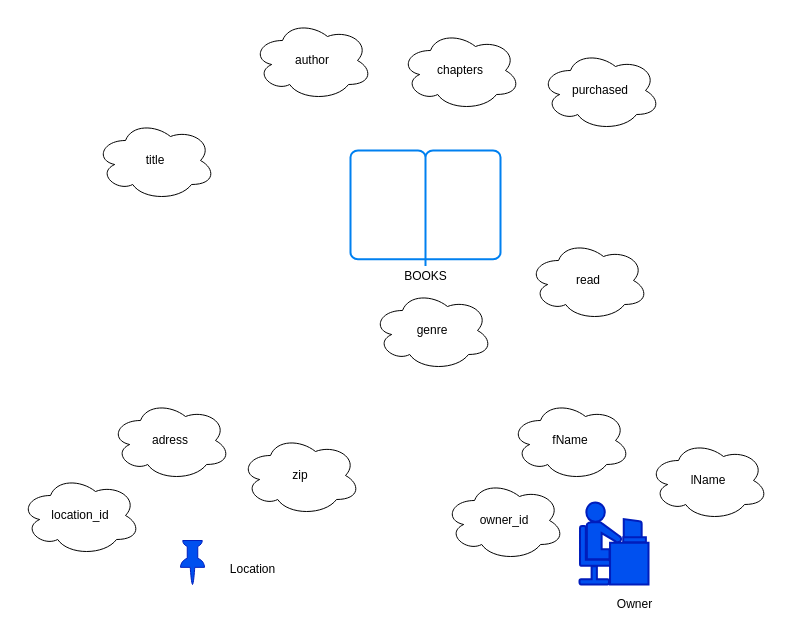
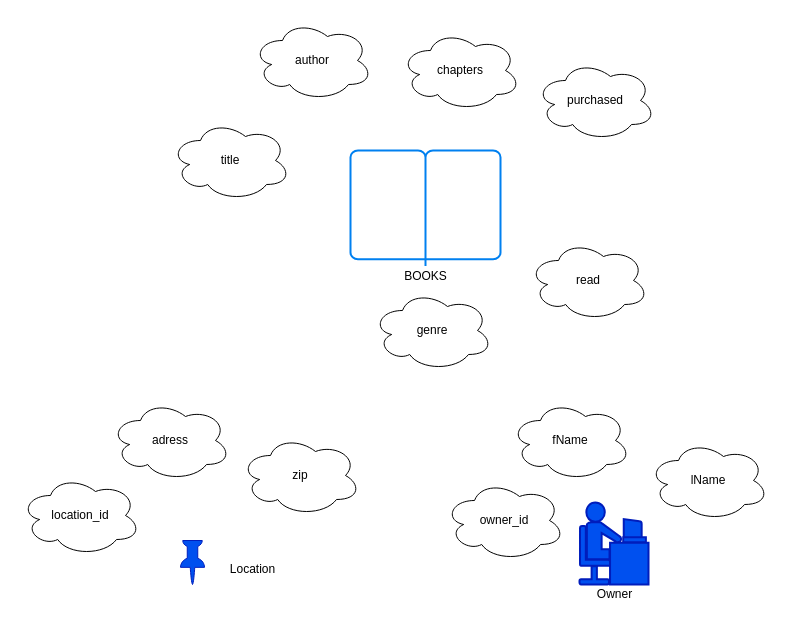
node "purchased": moved (601, 91) -> (596, 101)
node "title": moved (156, 161) -> (231, 161)
node "Owner": moved (634, 605) -> (614, 595)
